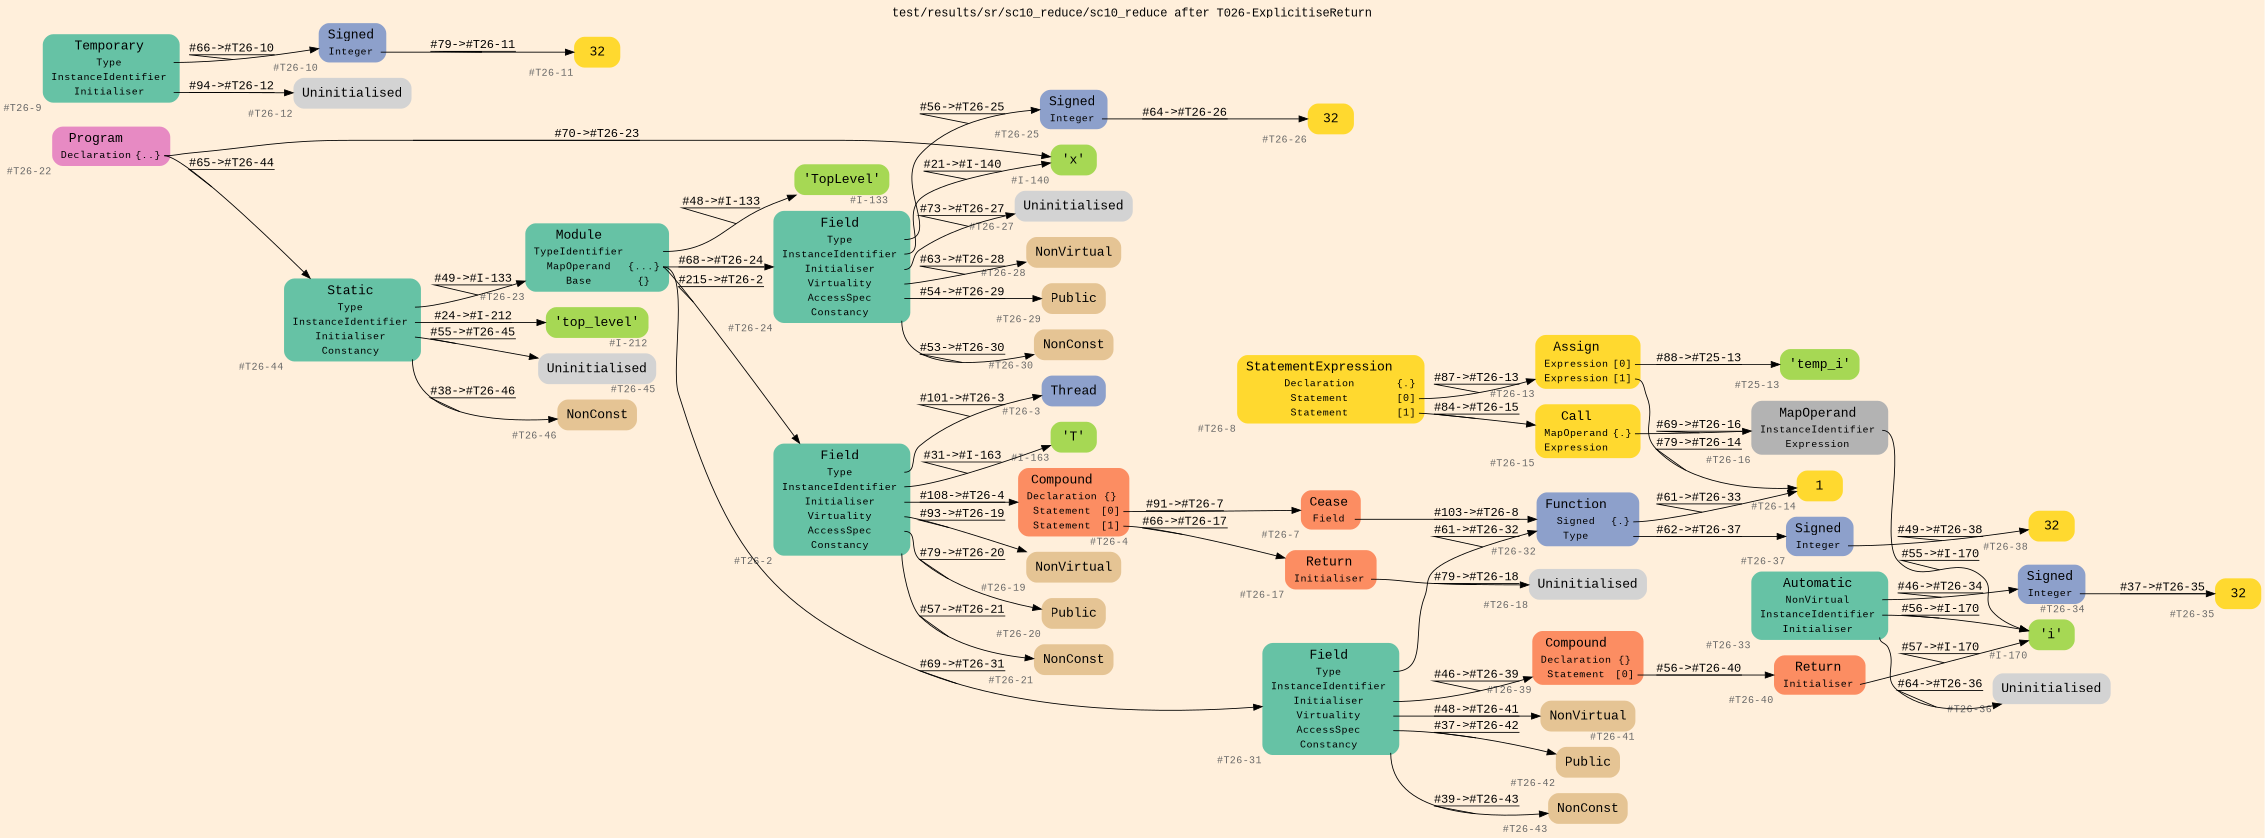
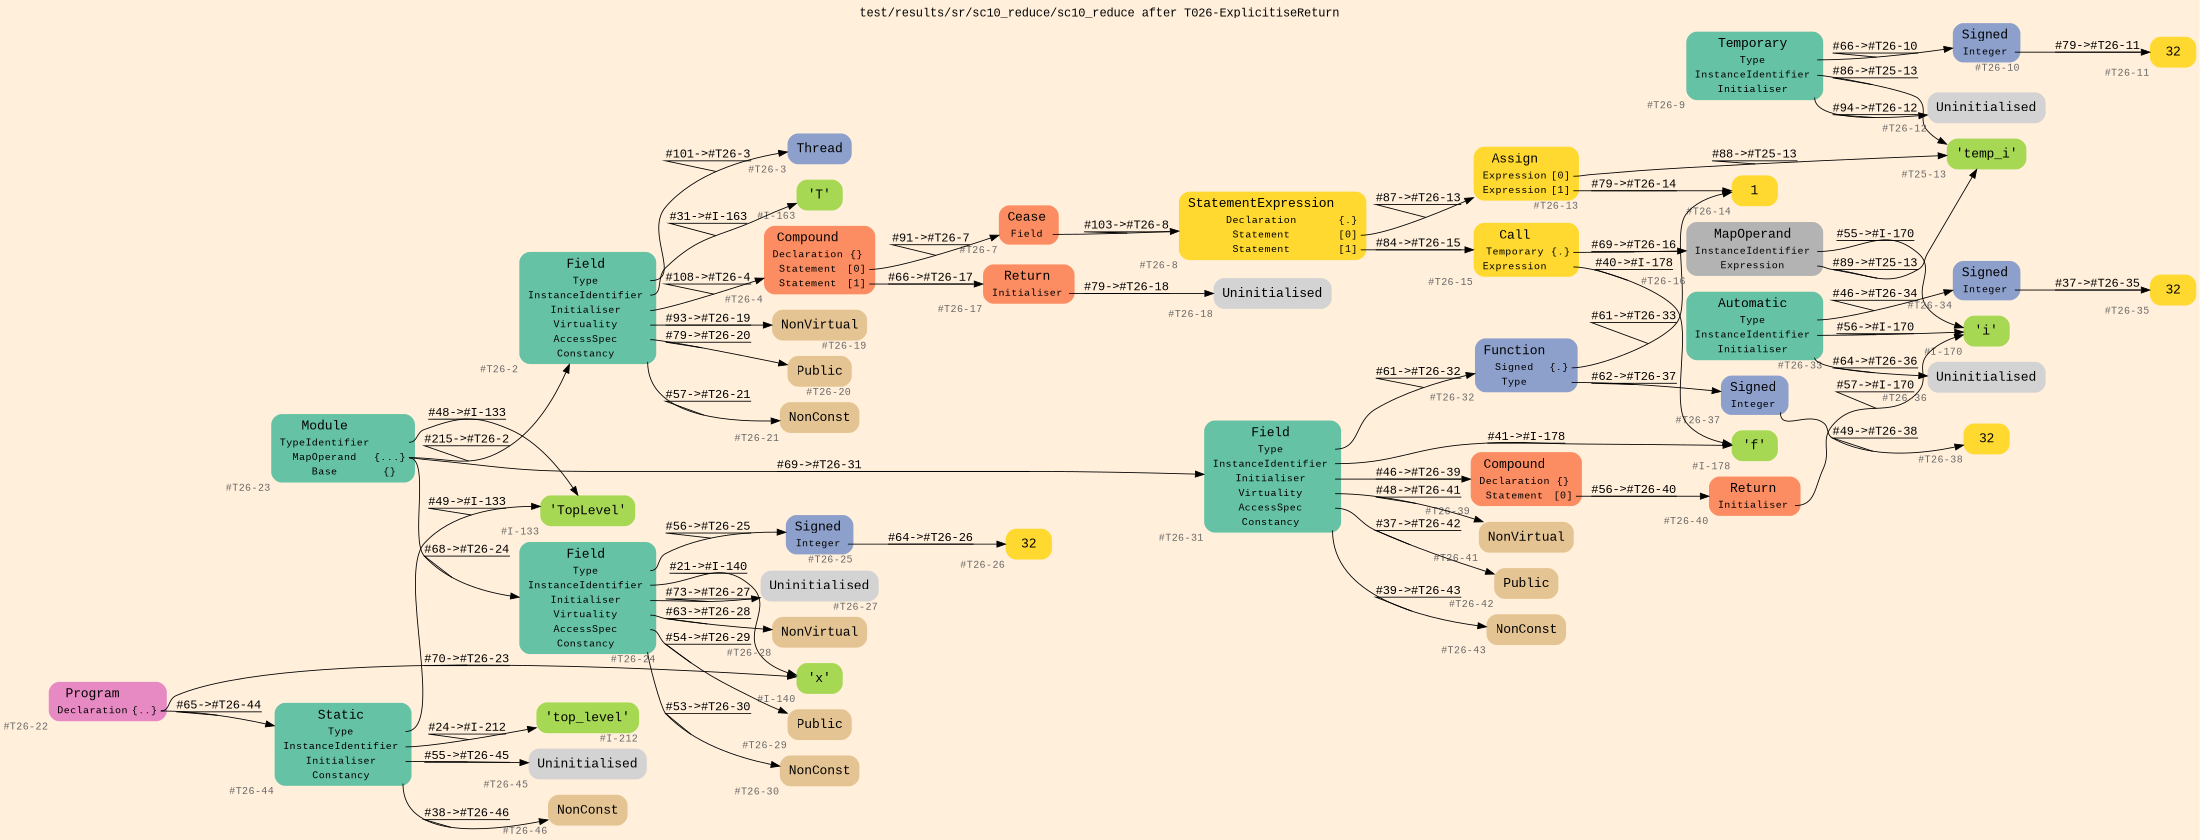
edge "Temporary" -> "'temp_i'": added, label "#86->#T25-13"
edge "MapOperand" -> "'temp_i'": added, label "#89->#T25-13"
edge "Static" -> "Module": now "Static" -> "'TopLevel'"
node "Call": text "MapOperand" -> "Temporary"
node "'f'": added
edge "Cease" -> "Function": now "Cease" -> "StatementExpression"
node "Automatic": text "NonVirtual" -> "Type"
